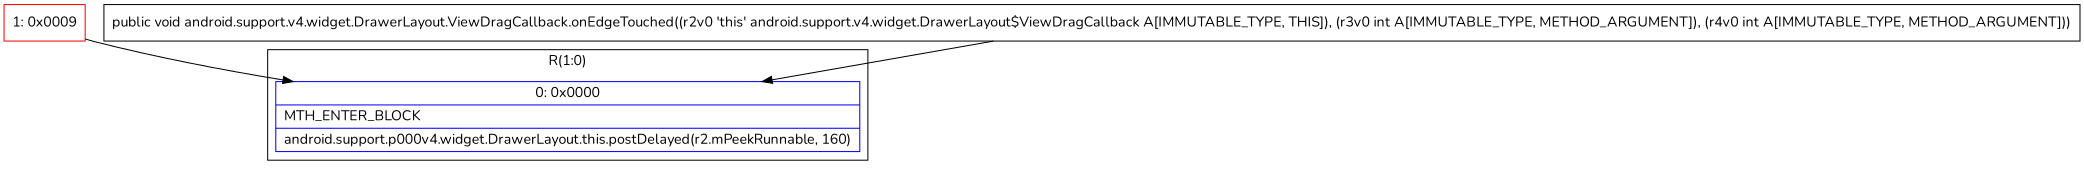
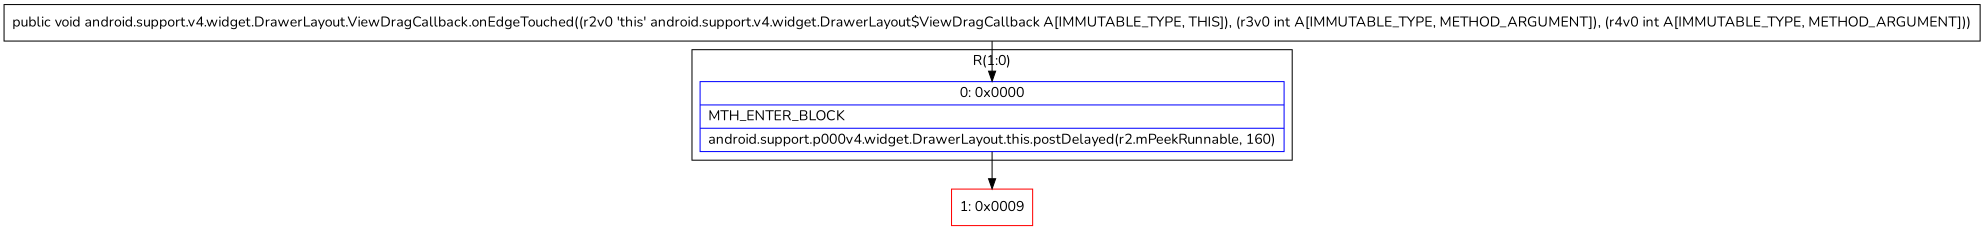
edge "1: 0x0009" -> "0: 0x0000": reversed
